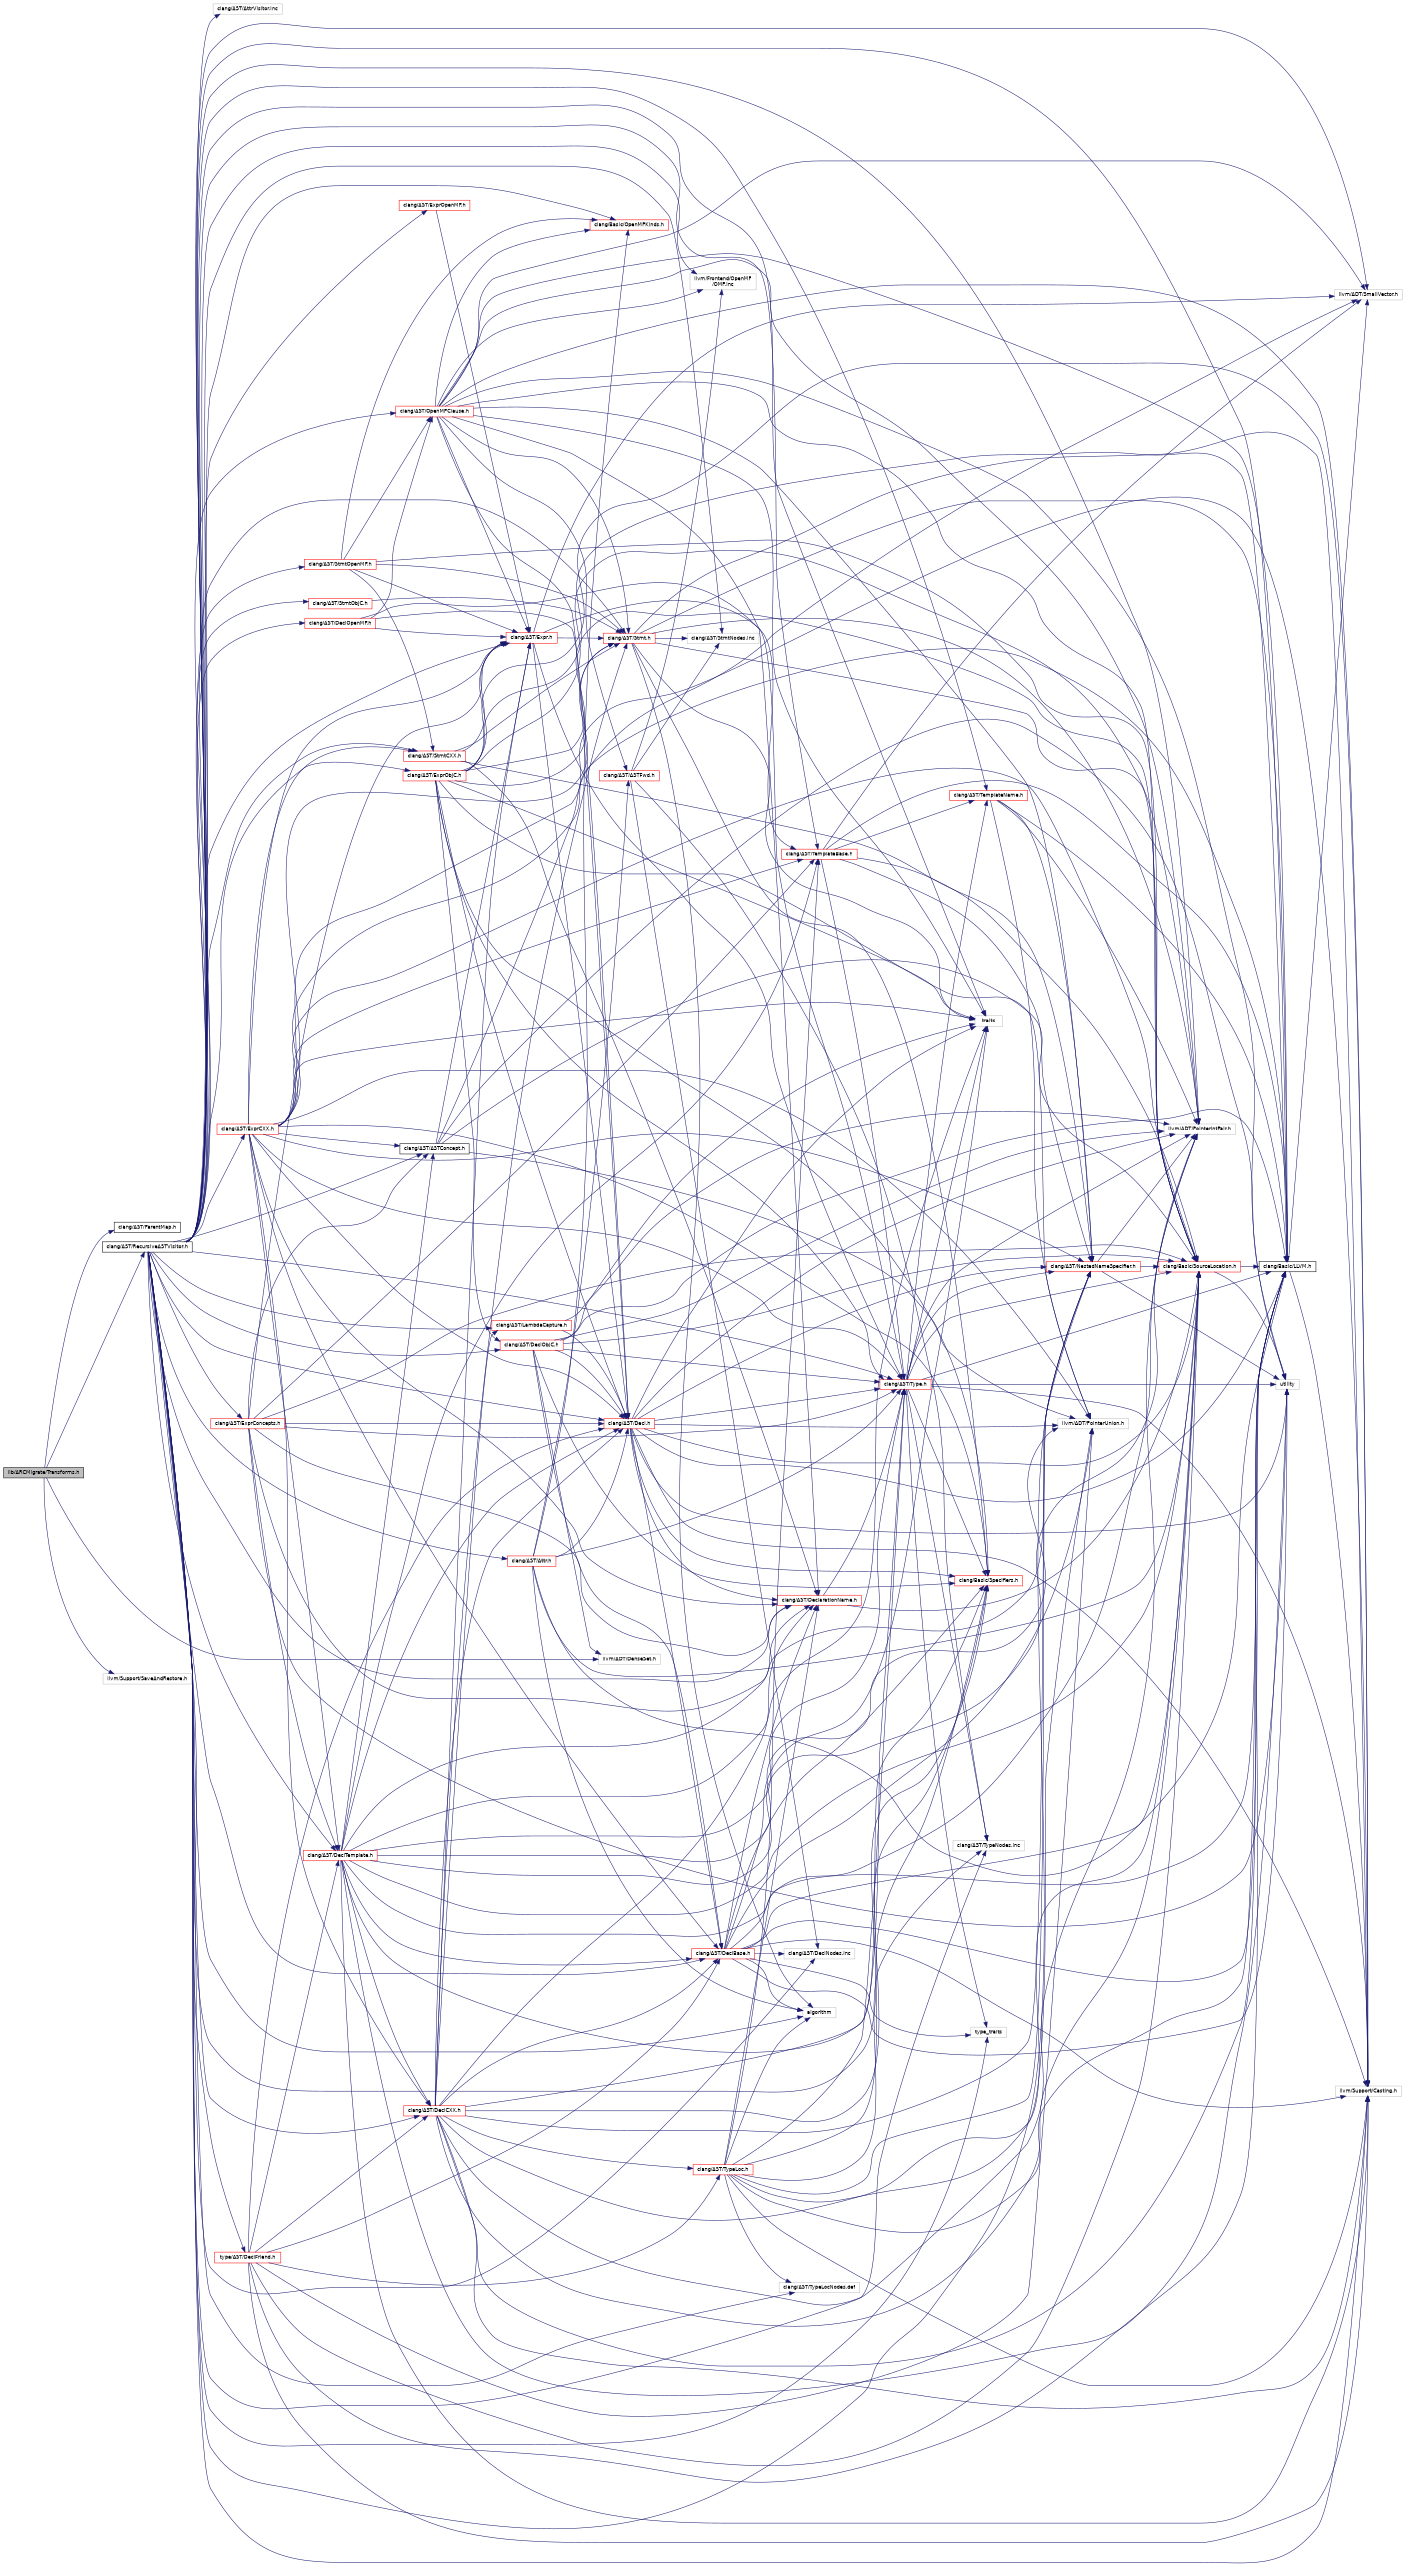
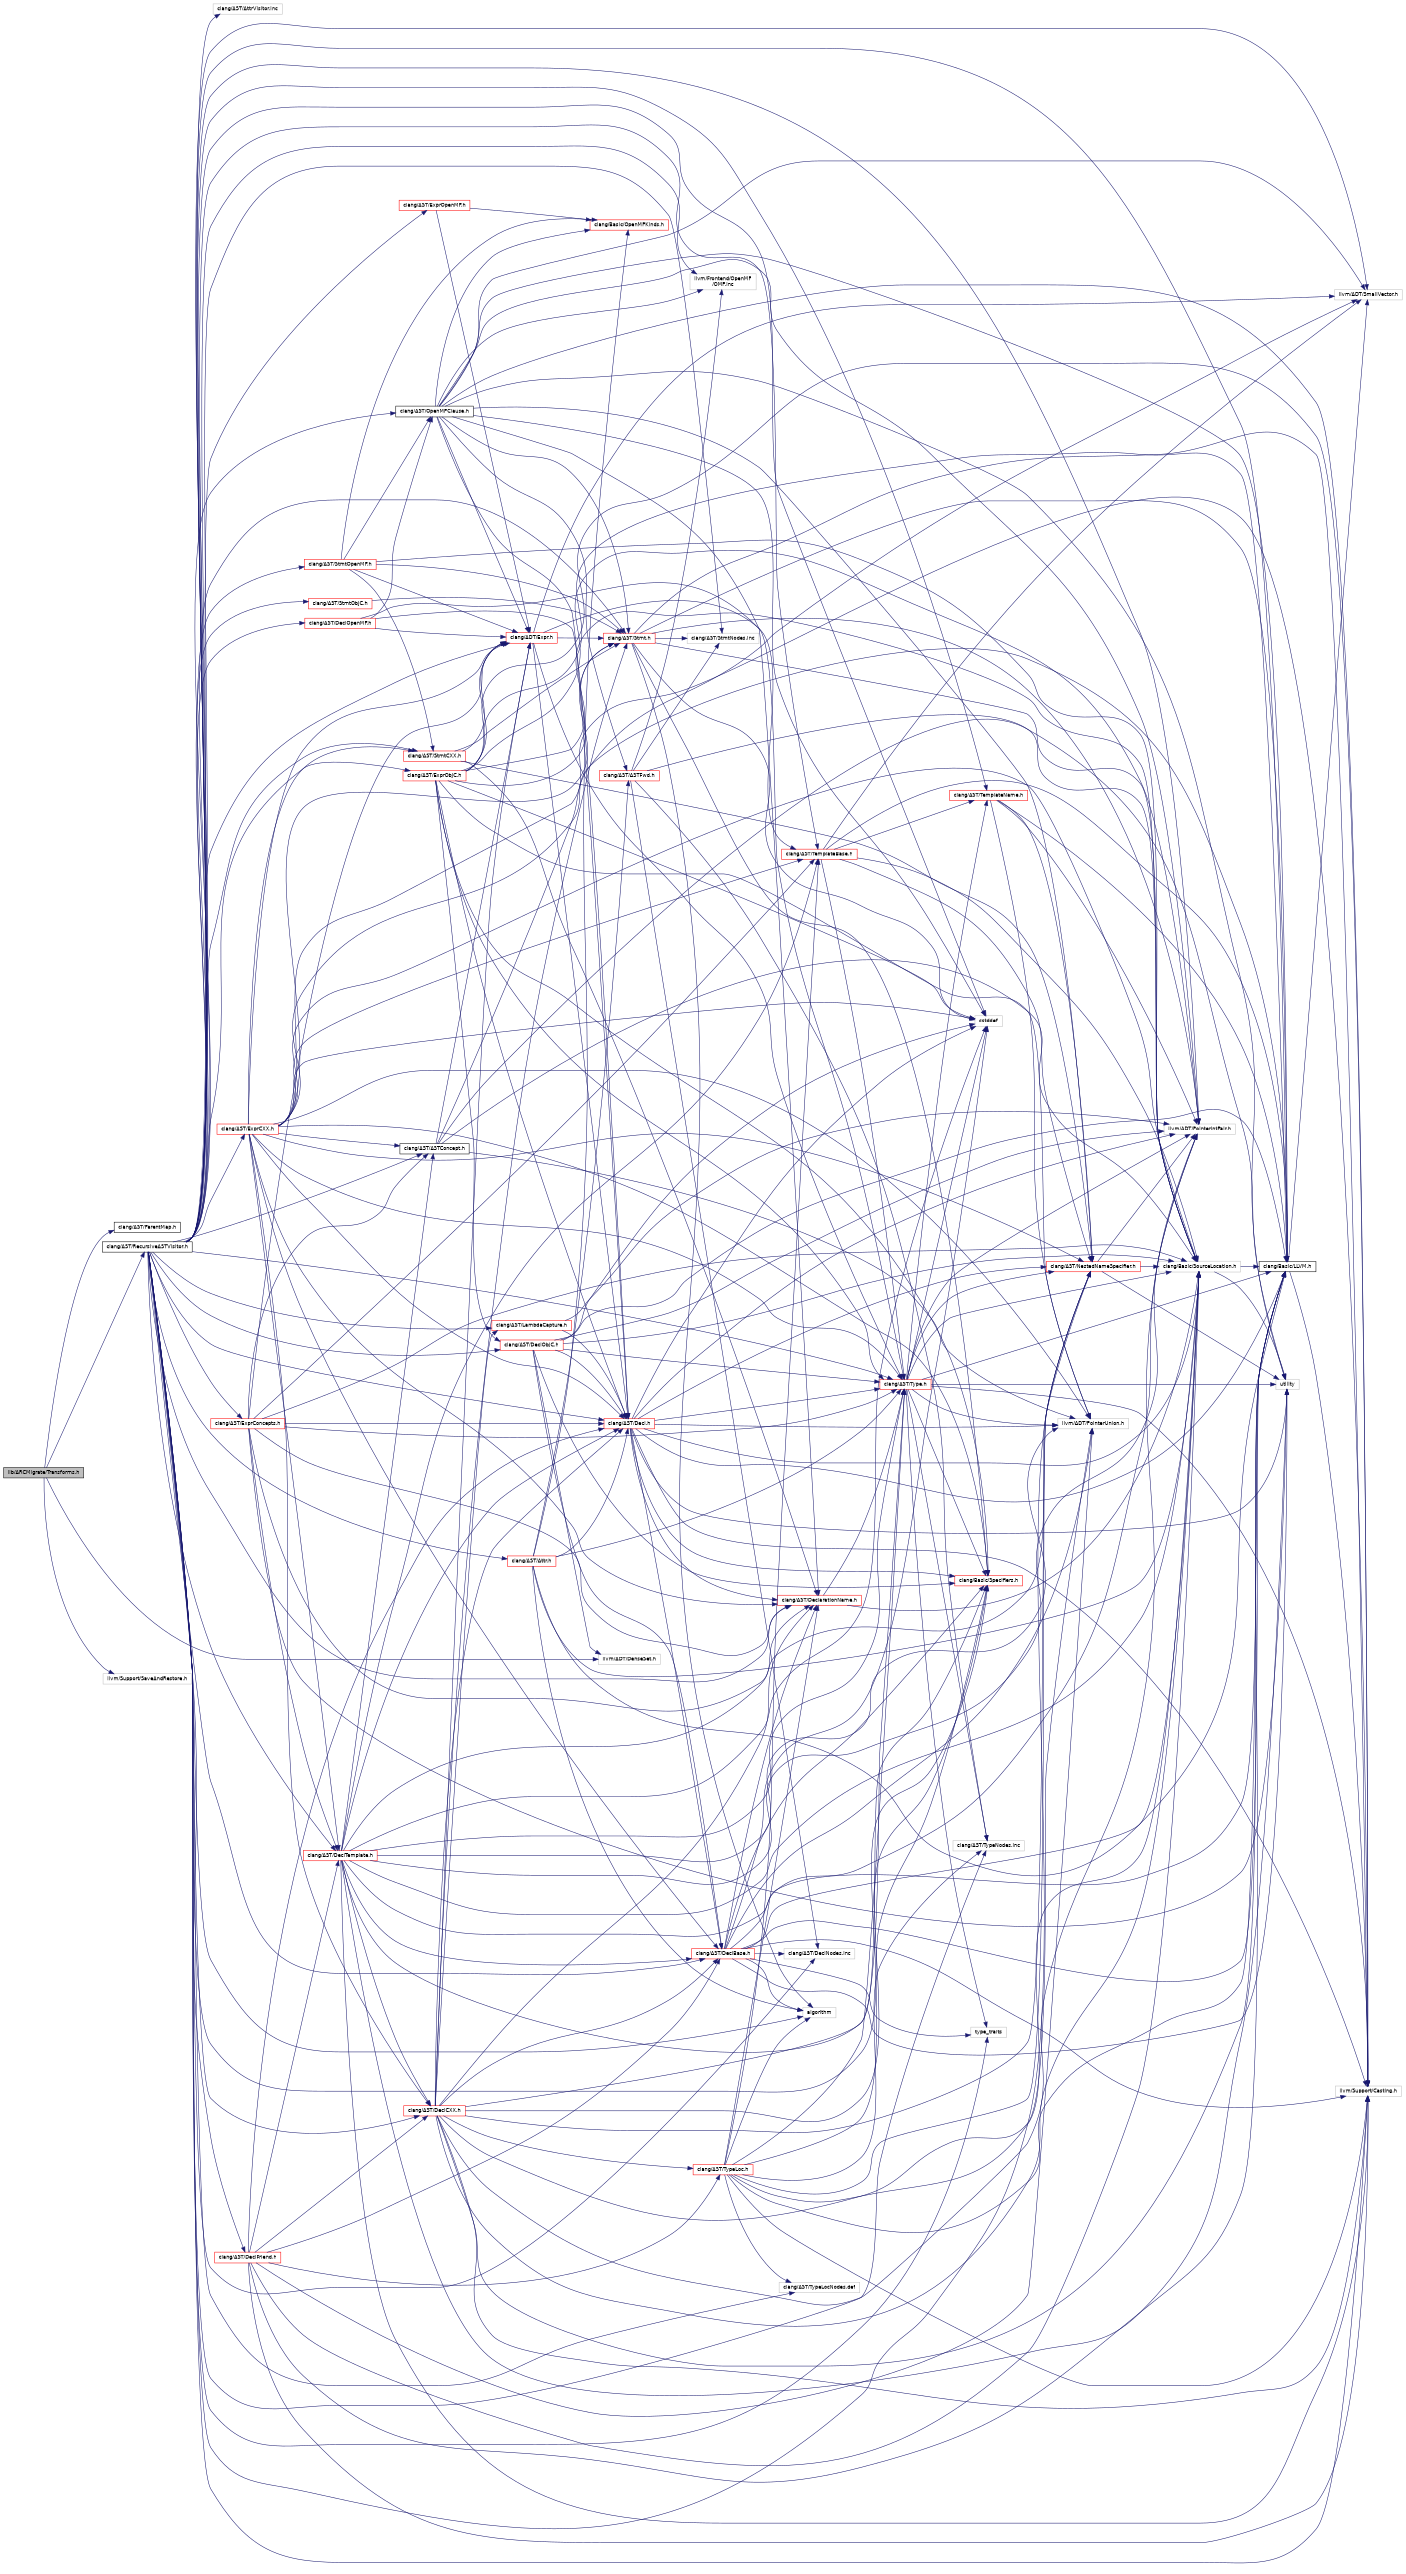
edge "clang/AST/RecursiveASTVisitor.h" -> "clang/Basic/OpenMPKinds.h": now "clang/AST/ExprOpenMP.h" -> "clang/Basic/OpenMPKinds.h"
node "clang/AST/OpenMPClause.h": color red -> black
edge "clang/AST/OpenMPClause.h" -> "clang/Basic/SourceLocation.h": now "clang/AST/ASTFwd.h" -> "clang/Basic/SourceLocation.h"
node "clang/AST/Expr.h": label "clang/AST/Expr.h" -> "clang/ADT/Expr.h"
node "traits": label "traits" -> "cstddef"
node "clang/Basic/SourceLocation.h": color red -> grey75
edge "clang/AST/Type.h" -> "llvm/ADT/PointerUnion.h": added
node "type/AST/DeclFriend.h": label "type/AST/DeclFriend.h" -> "clang/AST/DeclFriend.h"
